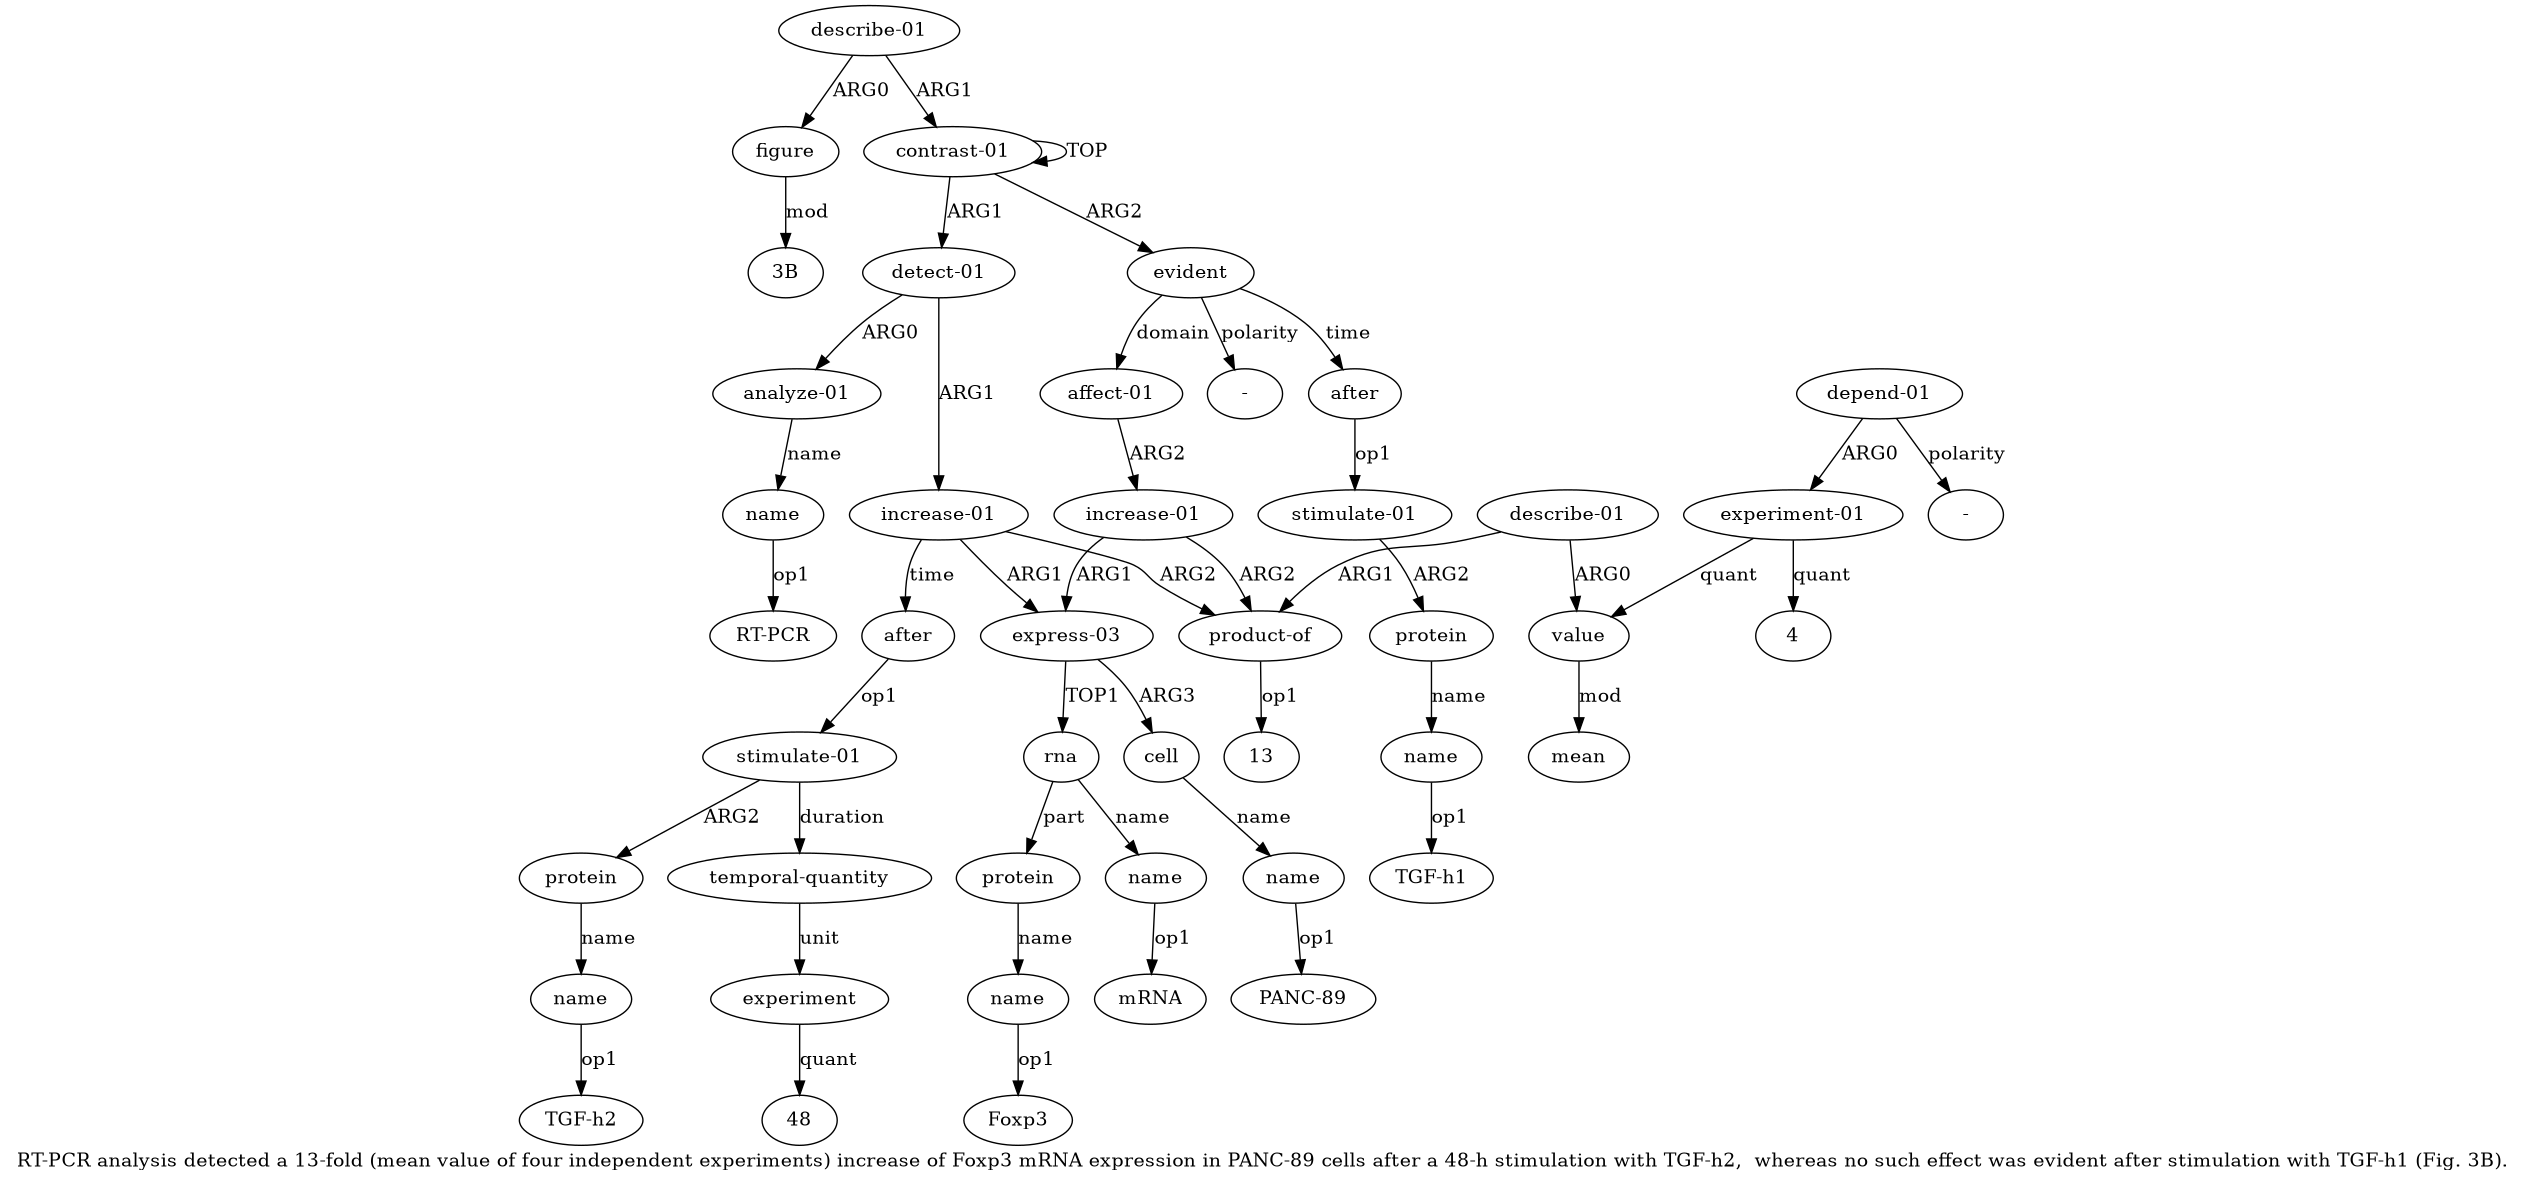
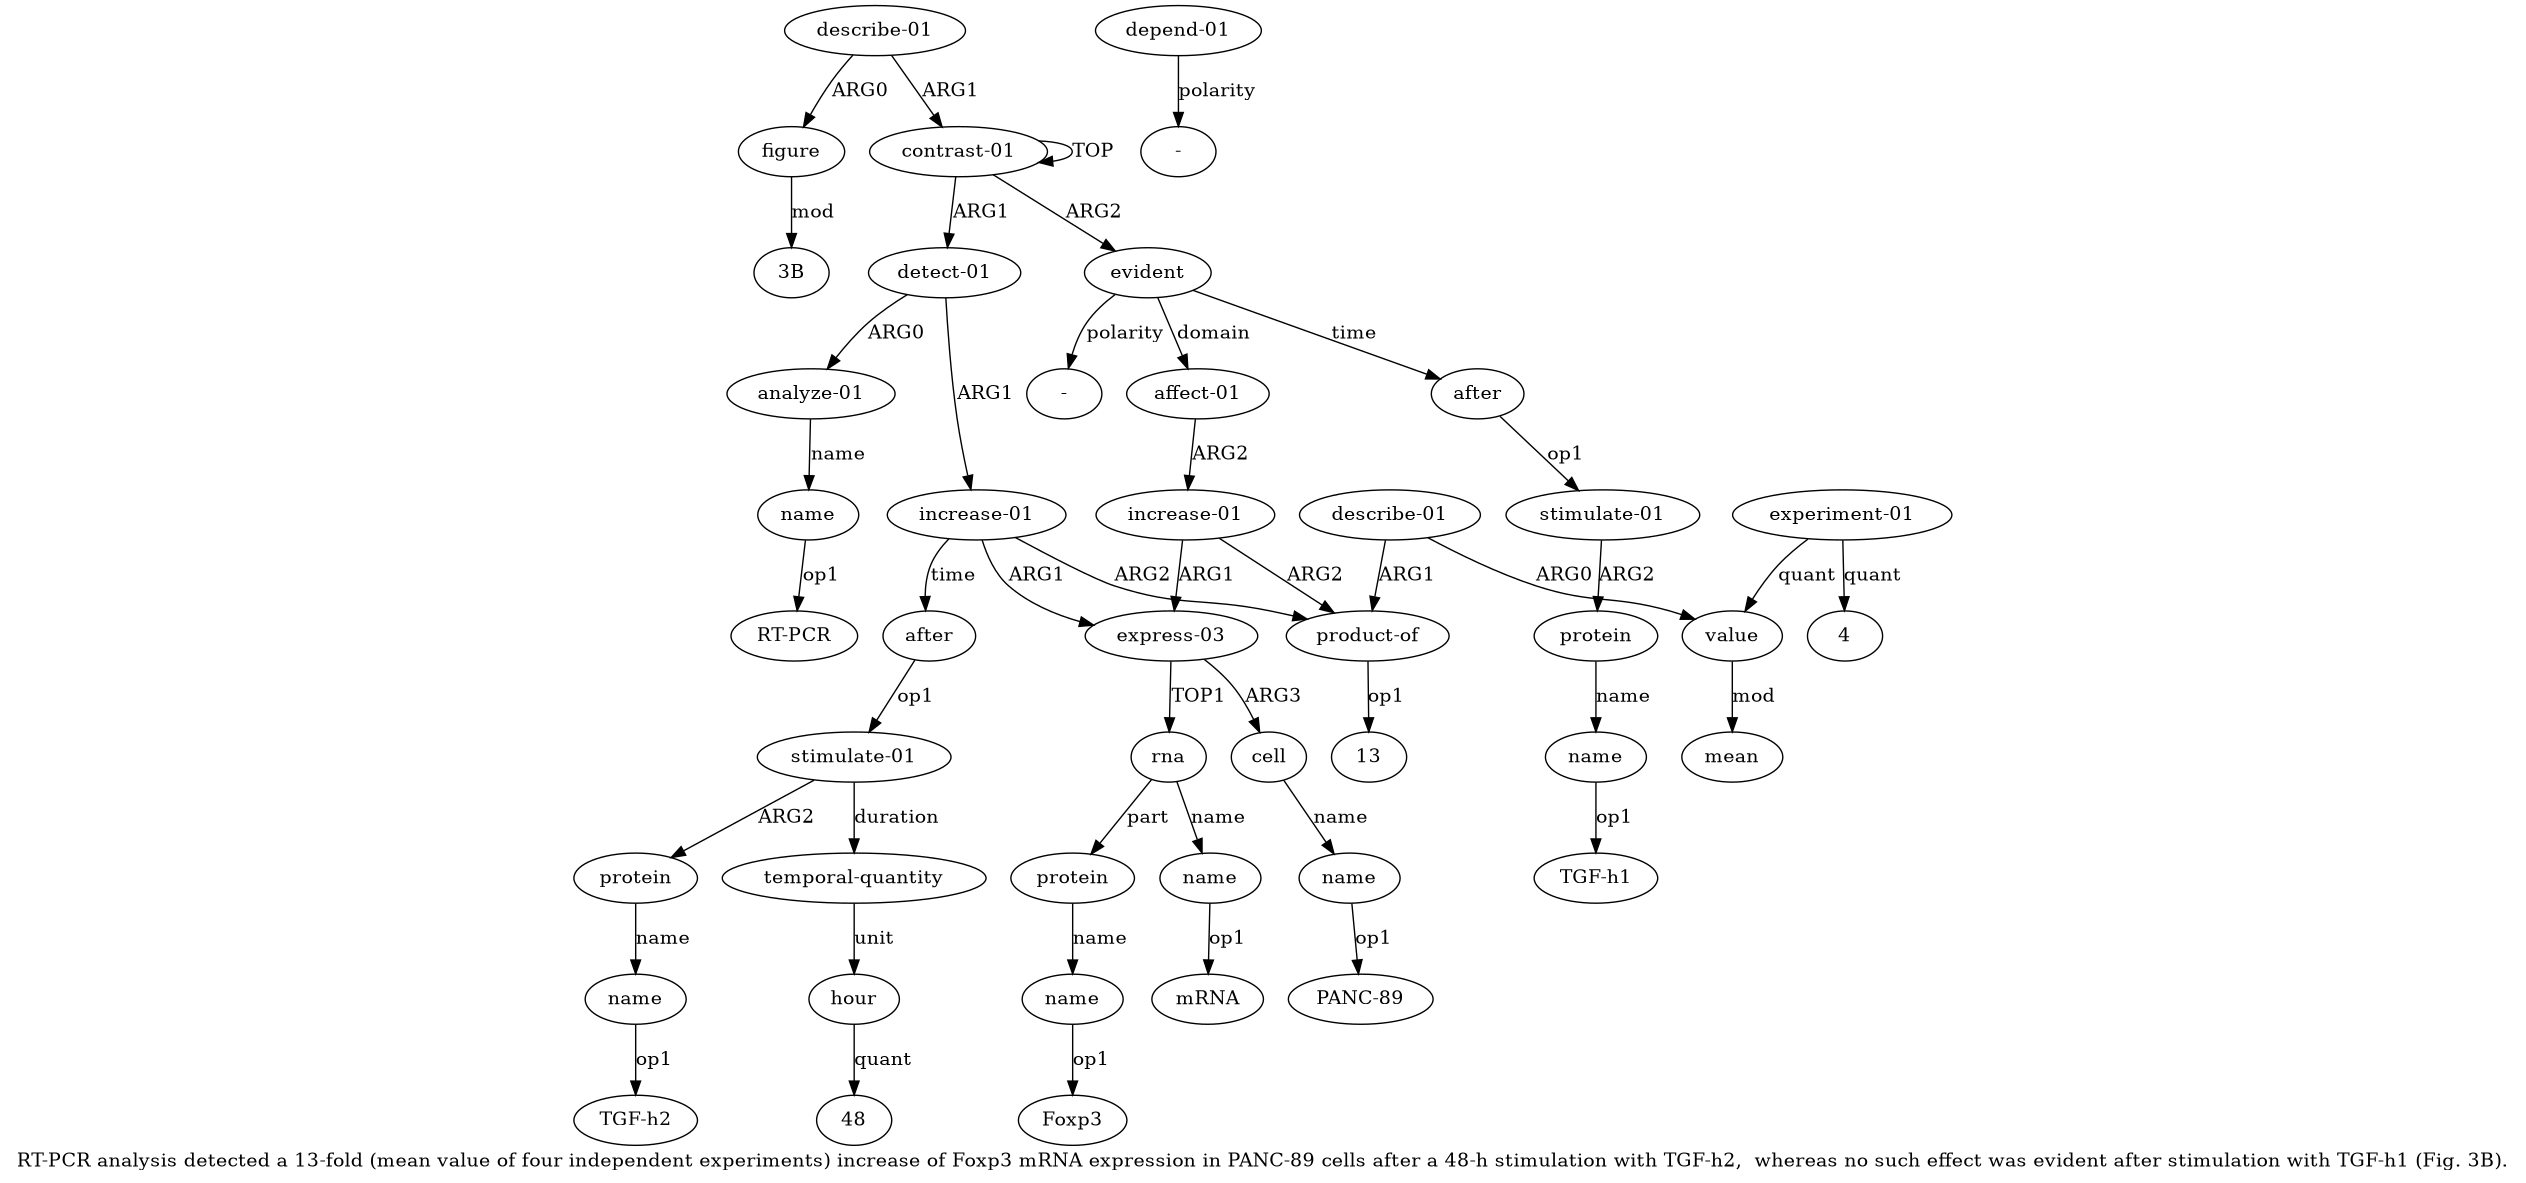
edge "depend-01" -> "experiment-01": removed, label "ARG0"
node "experiment": label "experiment" -> "hour"
